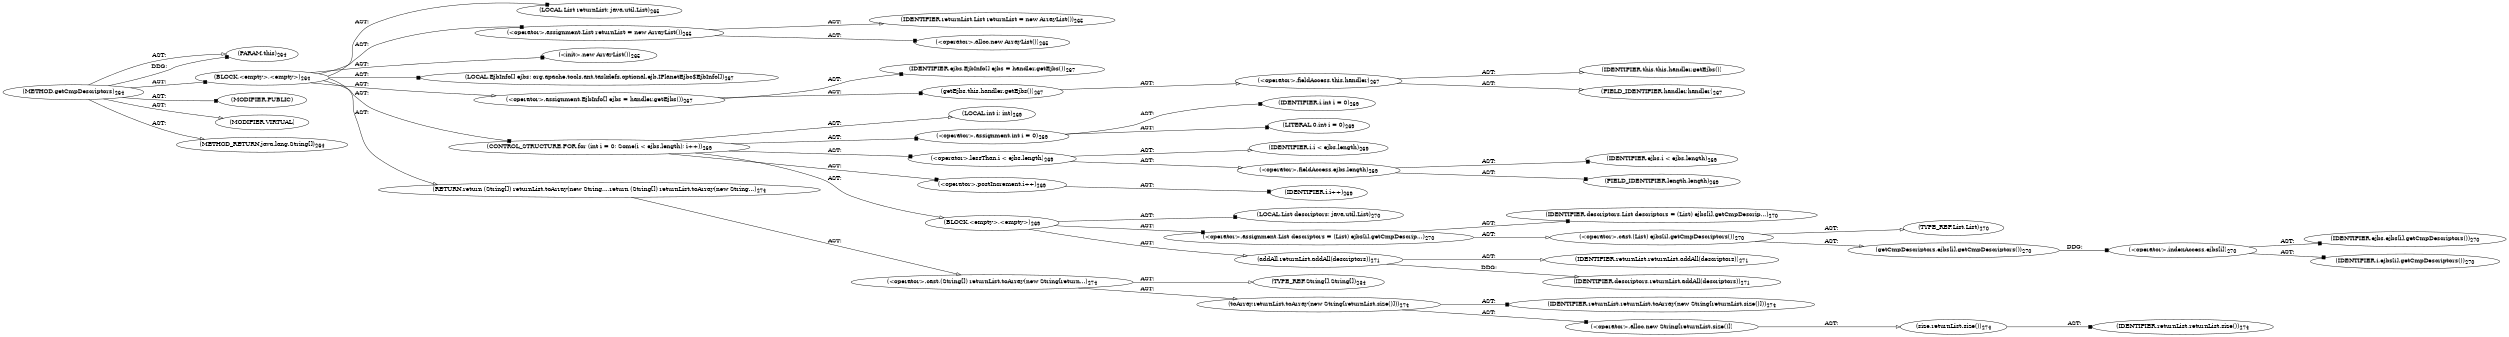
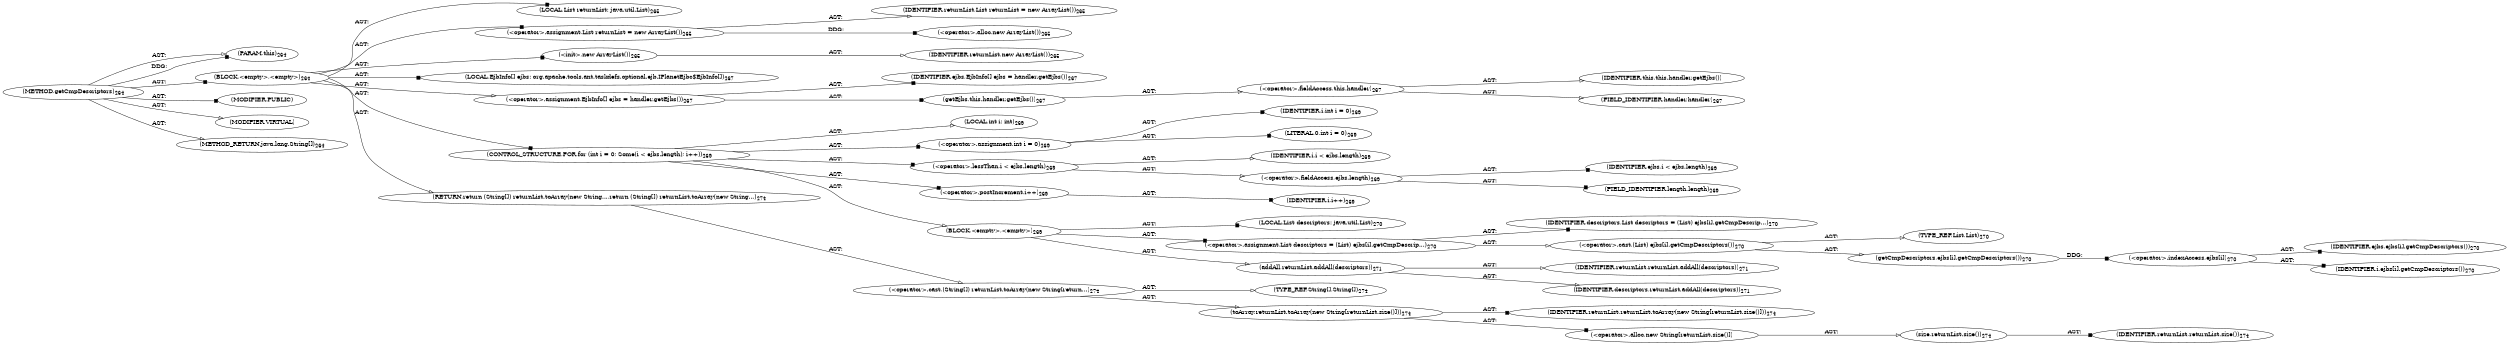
edge "(<operator>.assignment,List returnList = new ArrayList())" -> "(<operator>.alloc,new ArrayList())": label "AST: " -> "DDG: "
node "(IDENTIFIER,returnList,new ArrayList())": added
edge "(addAll,returnList.addAll(descriptors))" -> "(IDENTIFIER,descriptors,returnList.addAll(descriptors))": label "DDG: " -> "AST: "
node "(TYPE_REF,String[],String[])": text "234" -> "274"
